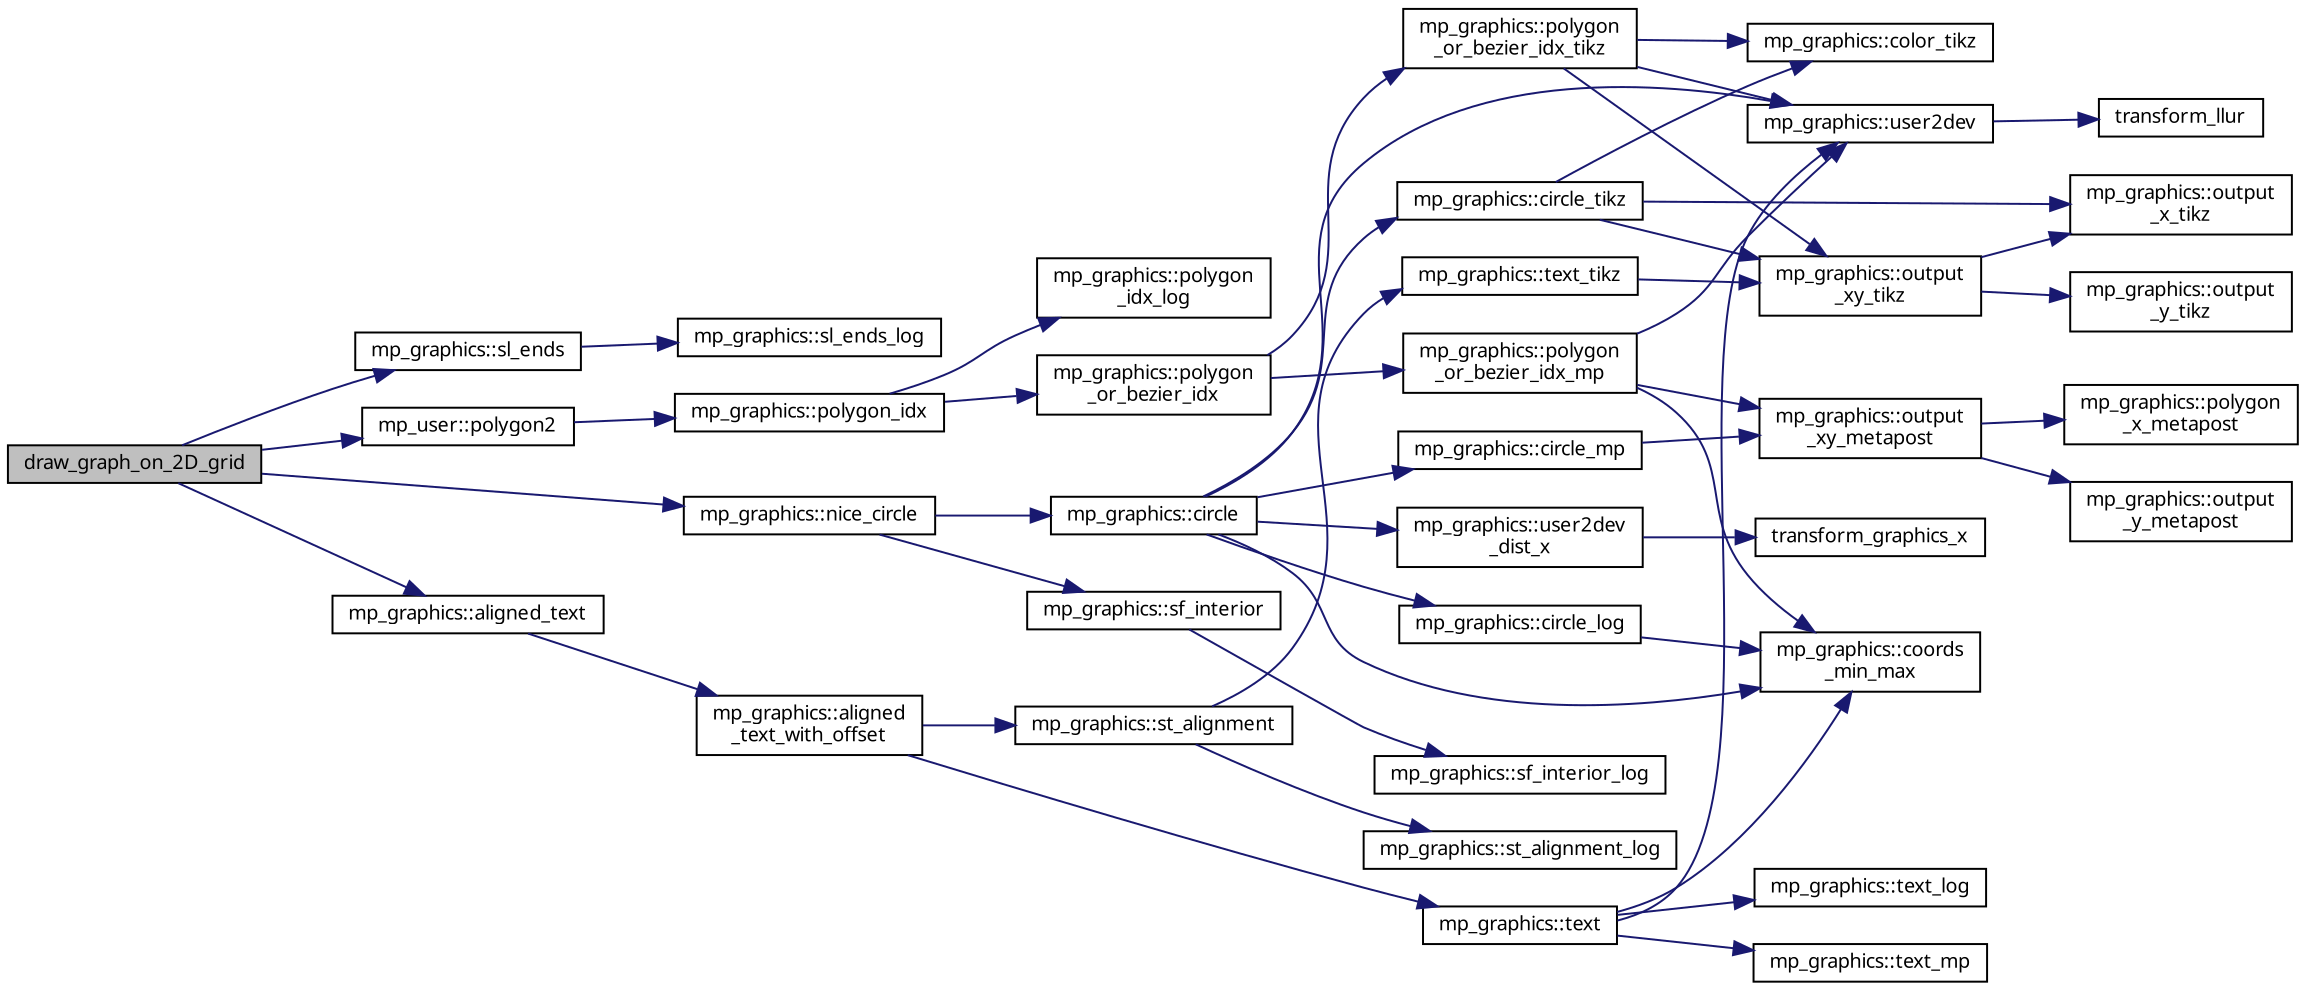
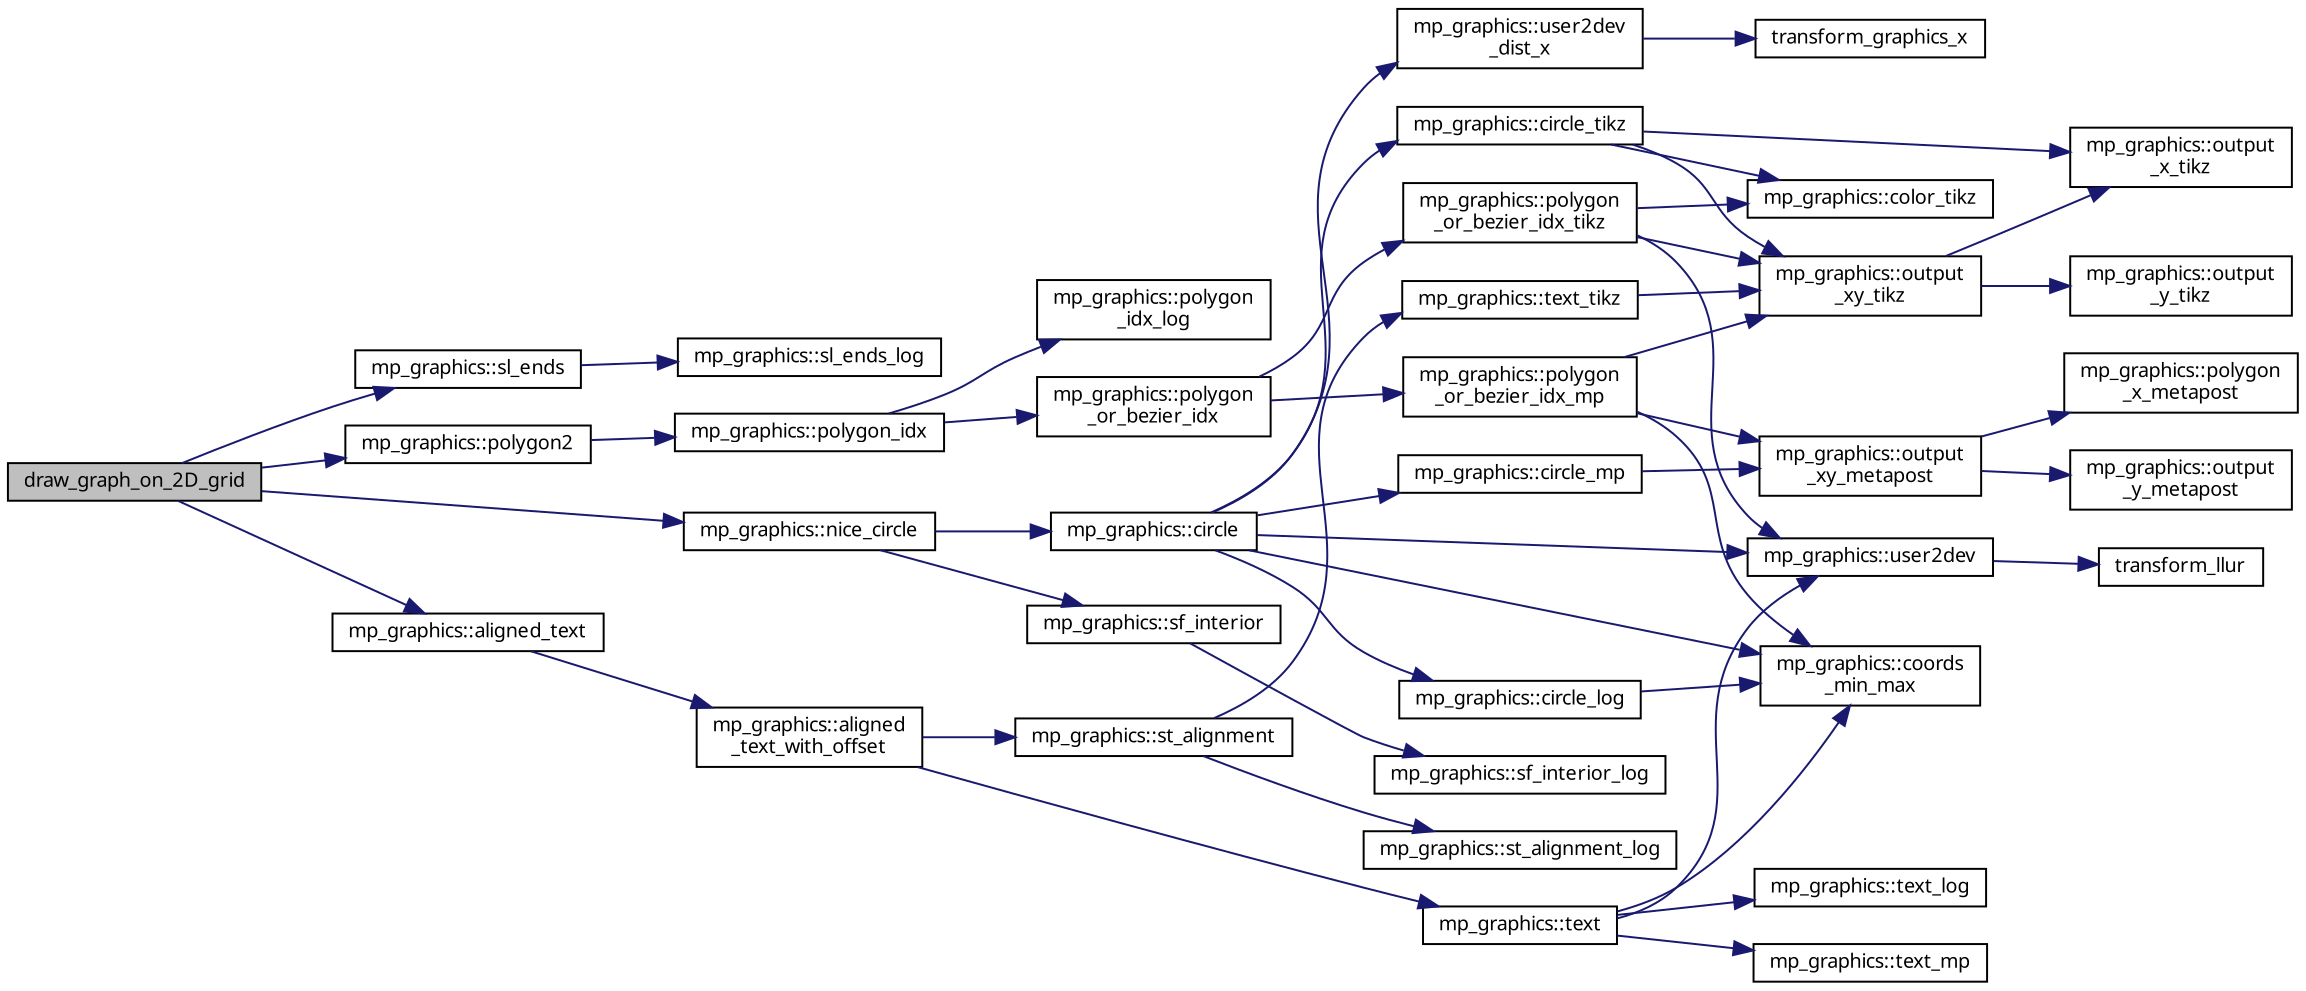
edge "mp_graphics::polygon _or_bezier_idx_mp" -> "mp_graphics::user2dev": now "mp_graphics::polygon _or_bezier_idx_mp" -> "mp_graphics::output _xy_tikz"
node "mp_user::polygon2": label "mp_user::polygon2" -> "mp_graphics::polygon2"
